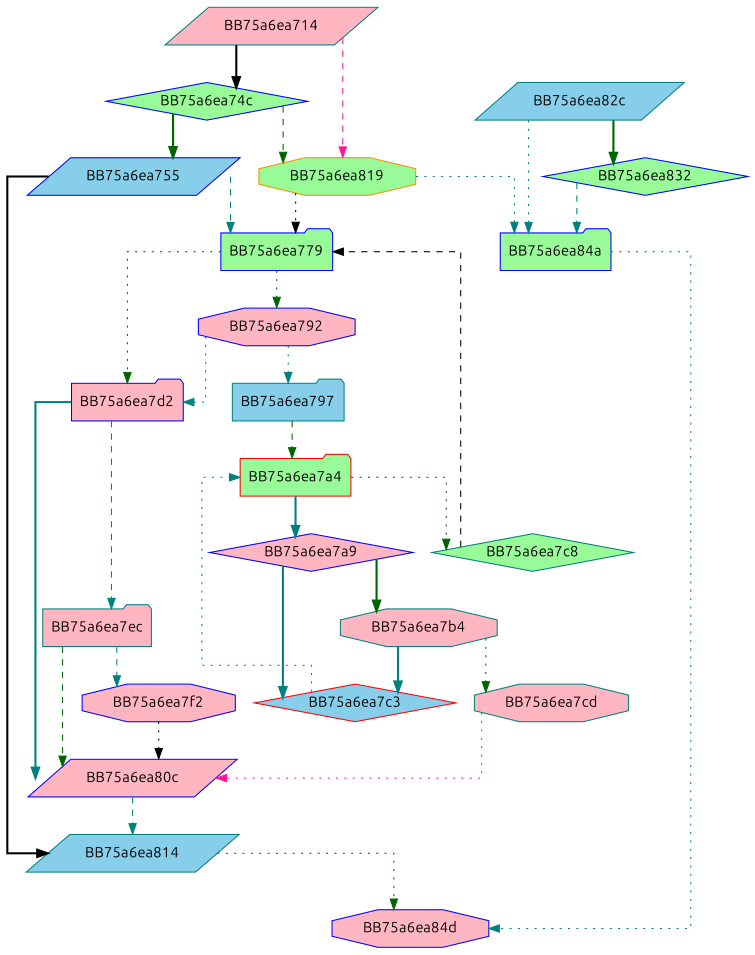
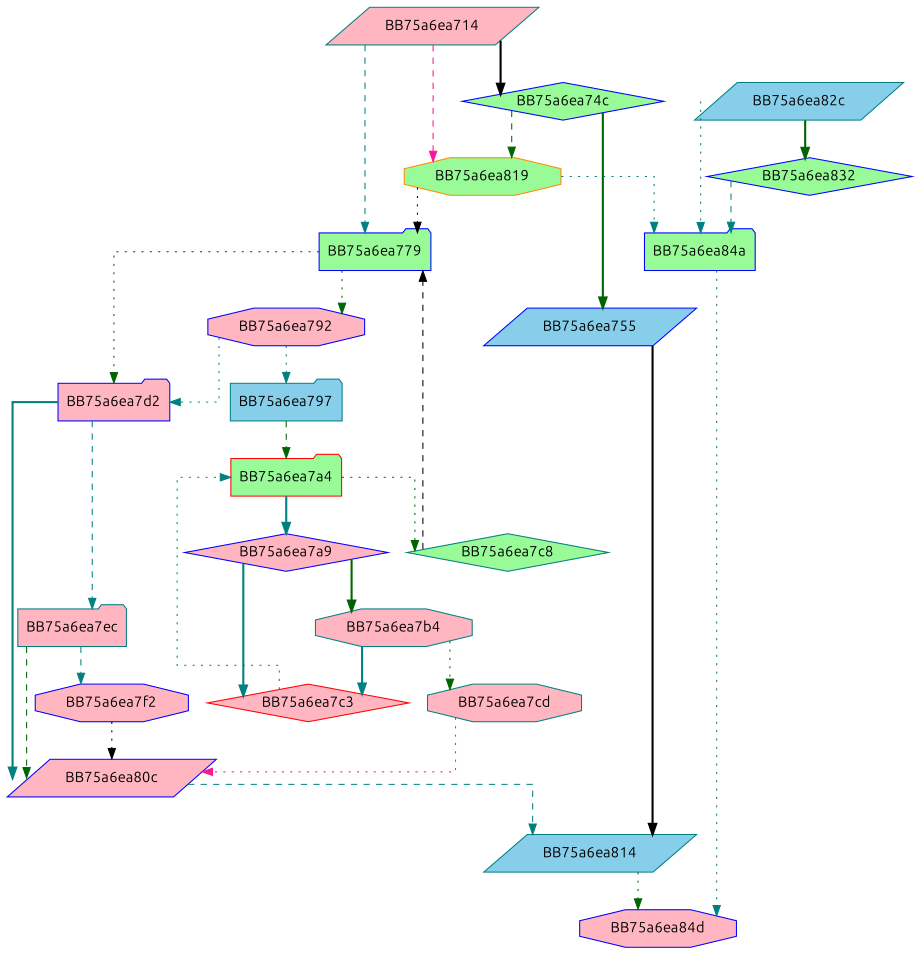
edge "BB75a6ea755" -> "BB75a6ea779": now "BB75a6ea714" -> "BB75a6ea779"
node "BB75a6ea7c3": fillcolor skyblue -> lightpink
